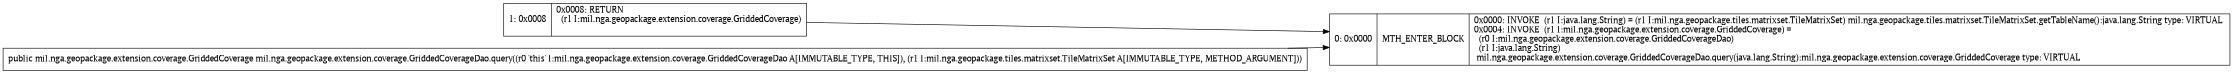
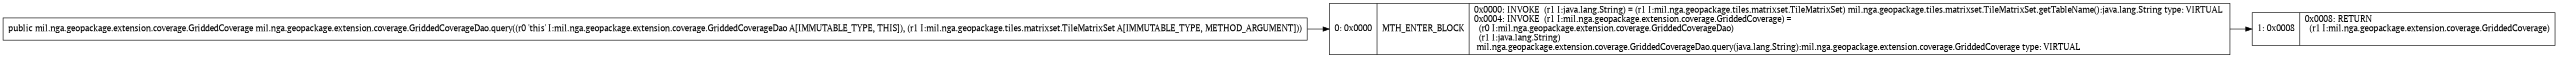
edge "1: 0x0008" -> "0: 0x0000": reversed
